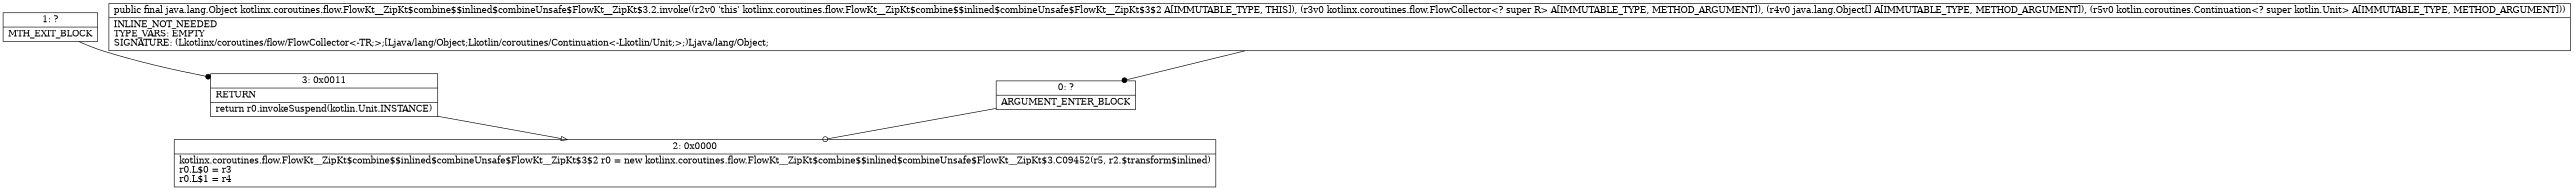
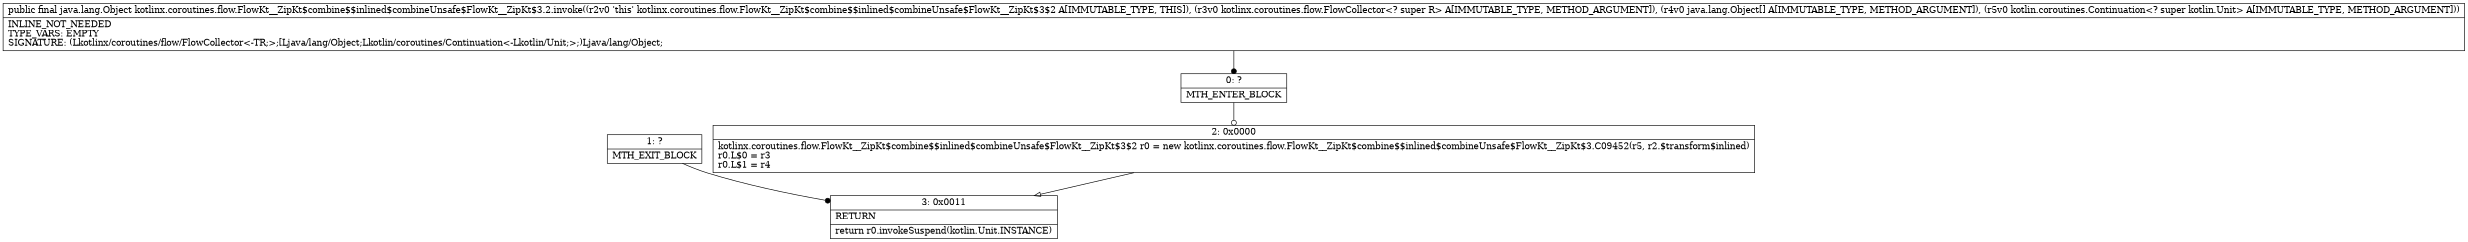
node "0: ?": text "ARGUMENT_ENTER_BLOCK" -> "MTH_ENTER_BLOCK"
edge "3: 0x0011" -> "2: 0x0000": reversed
